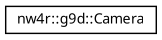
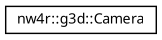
node "nw4r::g9d::Camera": label "nw4r::g9d::Camera" -> "nw4r::g3d::Camera"
